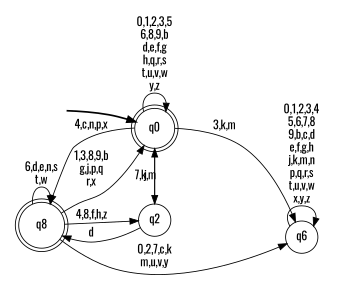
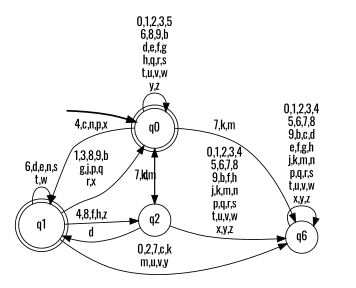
edge "q0" -> "q6": label "3,k,m" -> "7,k,m"
edge "q0" -> "q2": label "j" -> "d"
node "q8": label "q8" -> "q1"
edge "q2" -> "q6": added, label "0,1,2,3,4 5,6,7,8 9,b,f,h j,k,m,n p,q,r,s t,u,v,w x,y,z"
